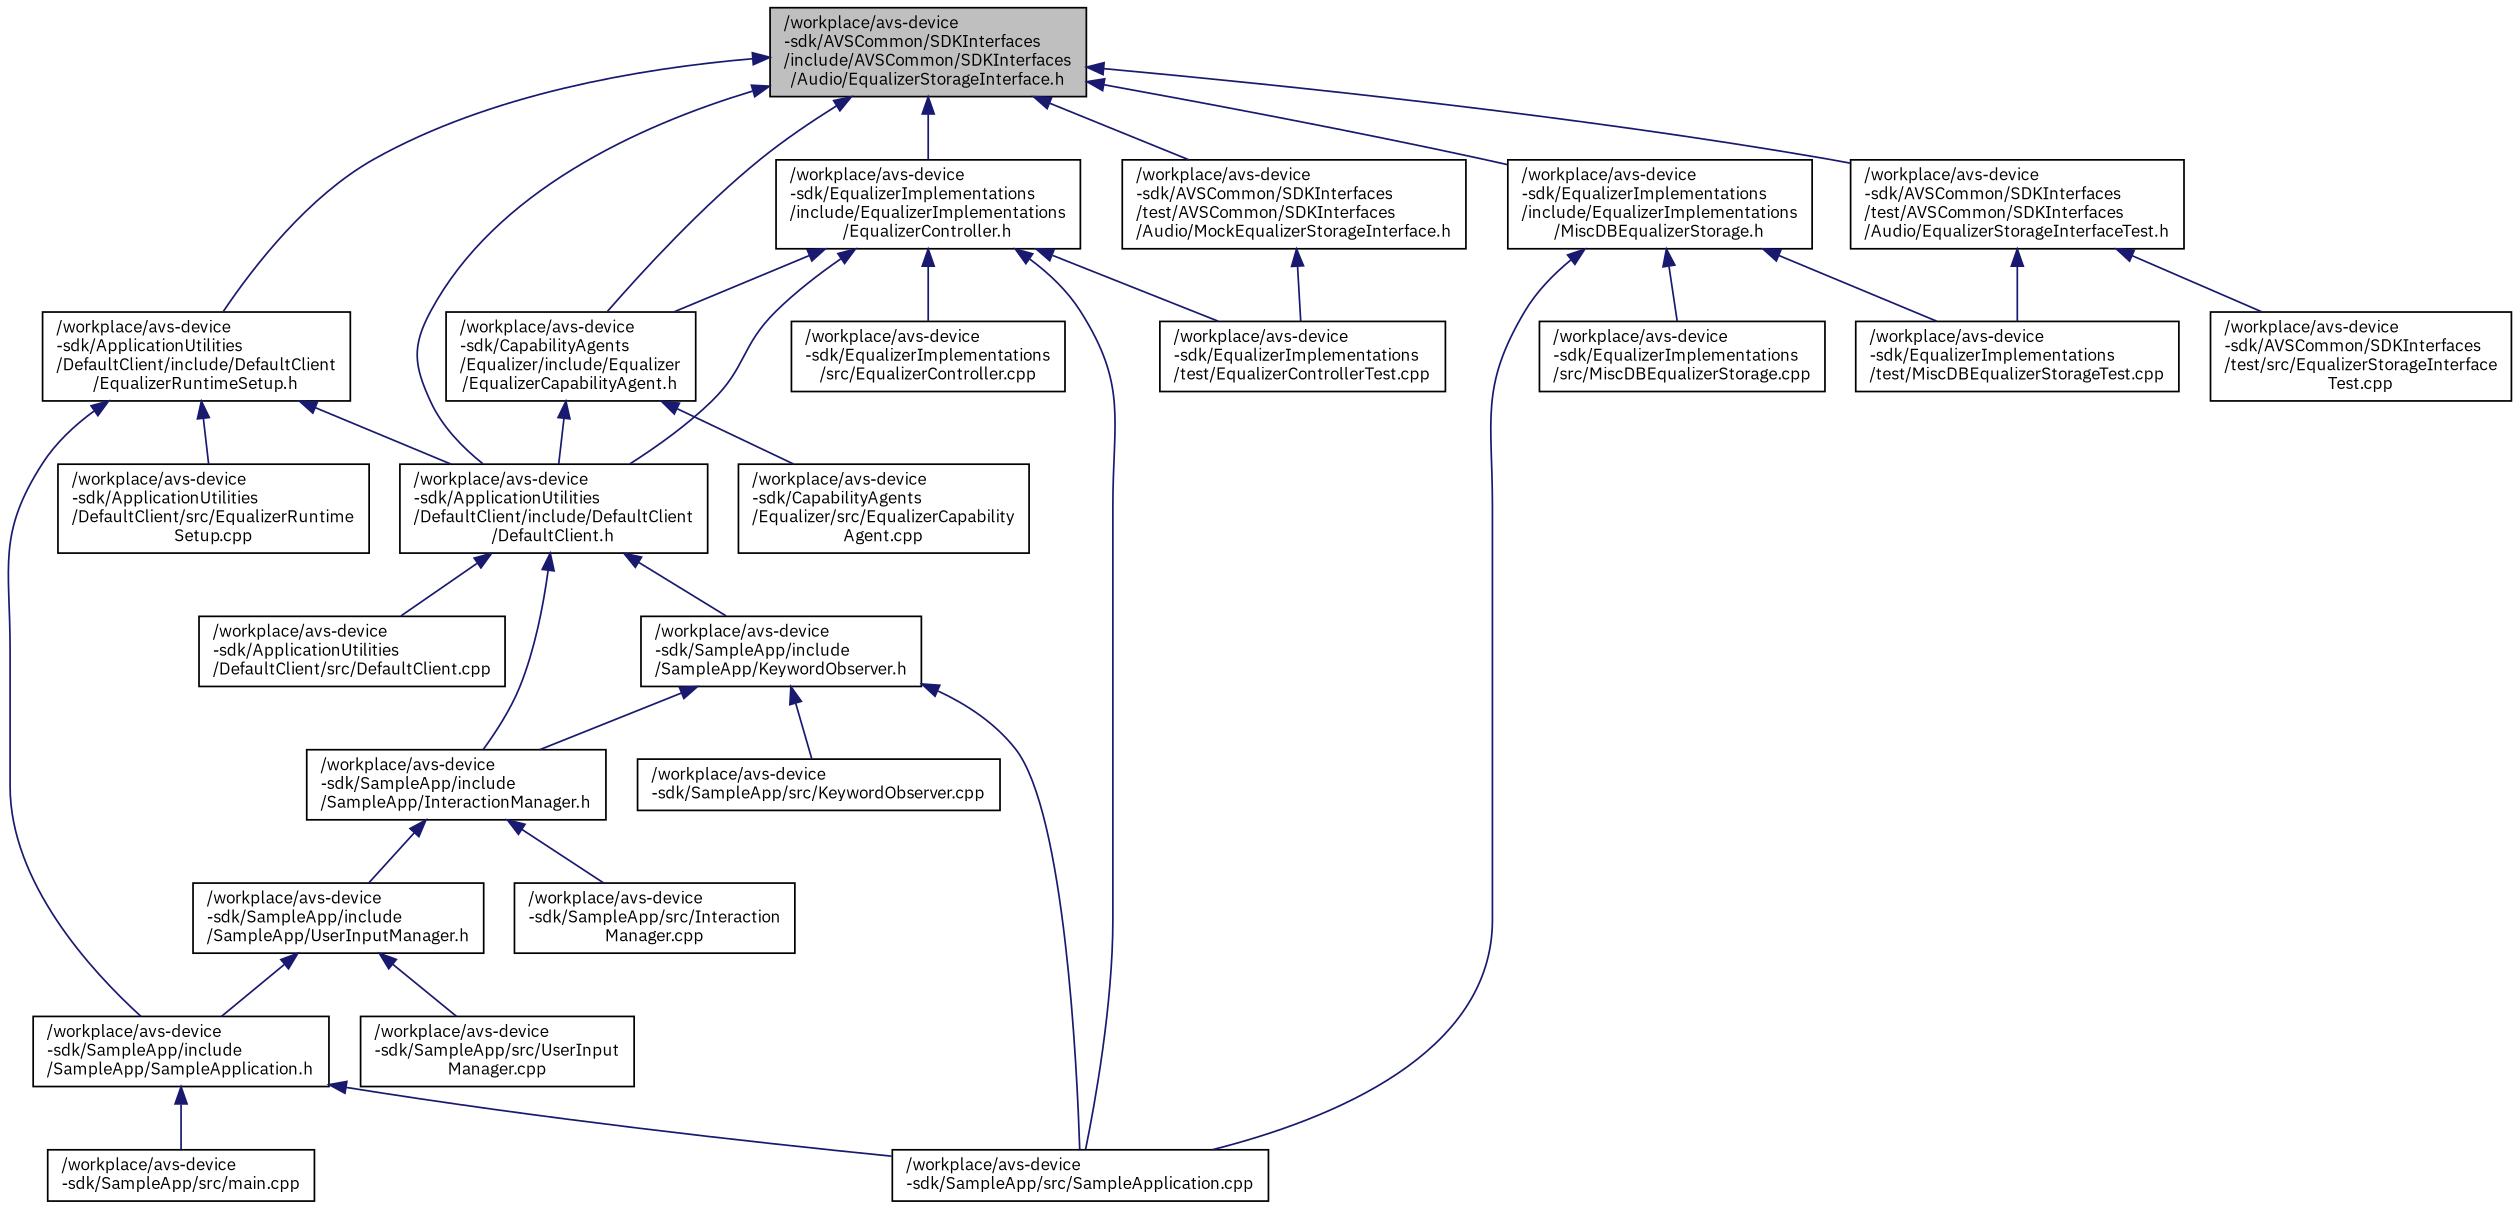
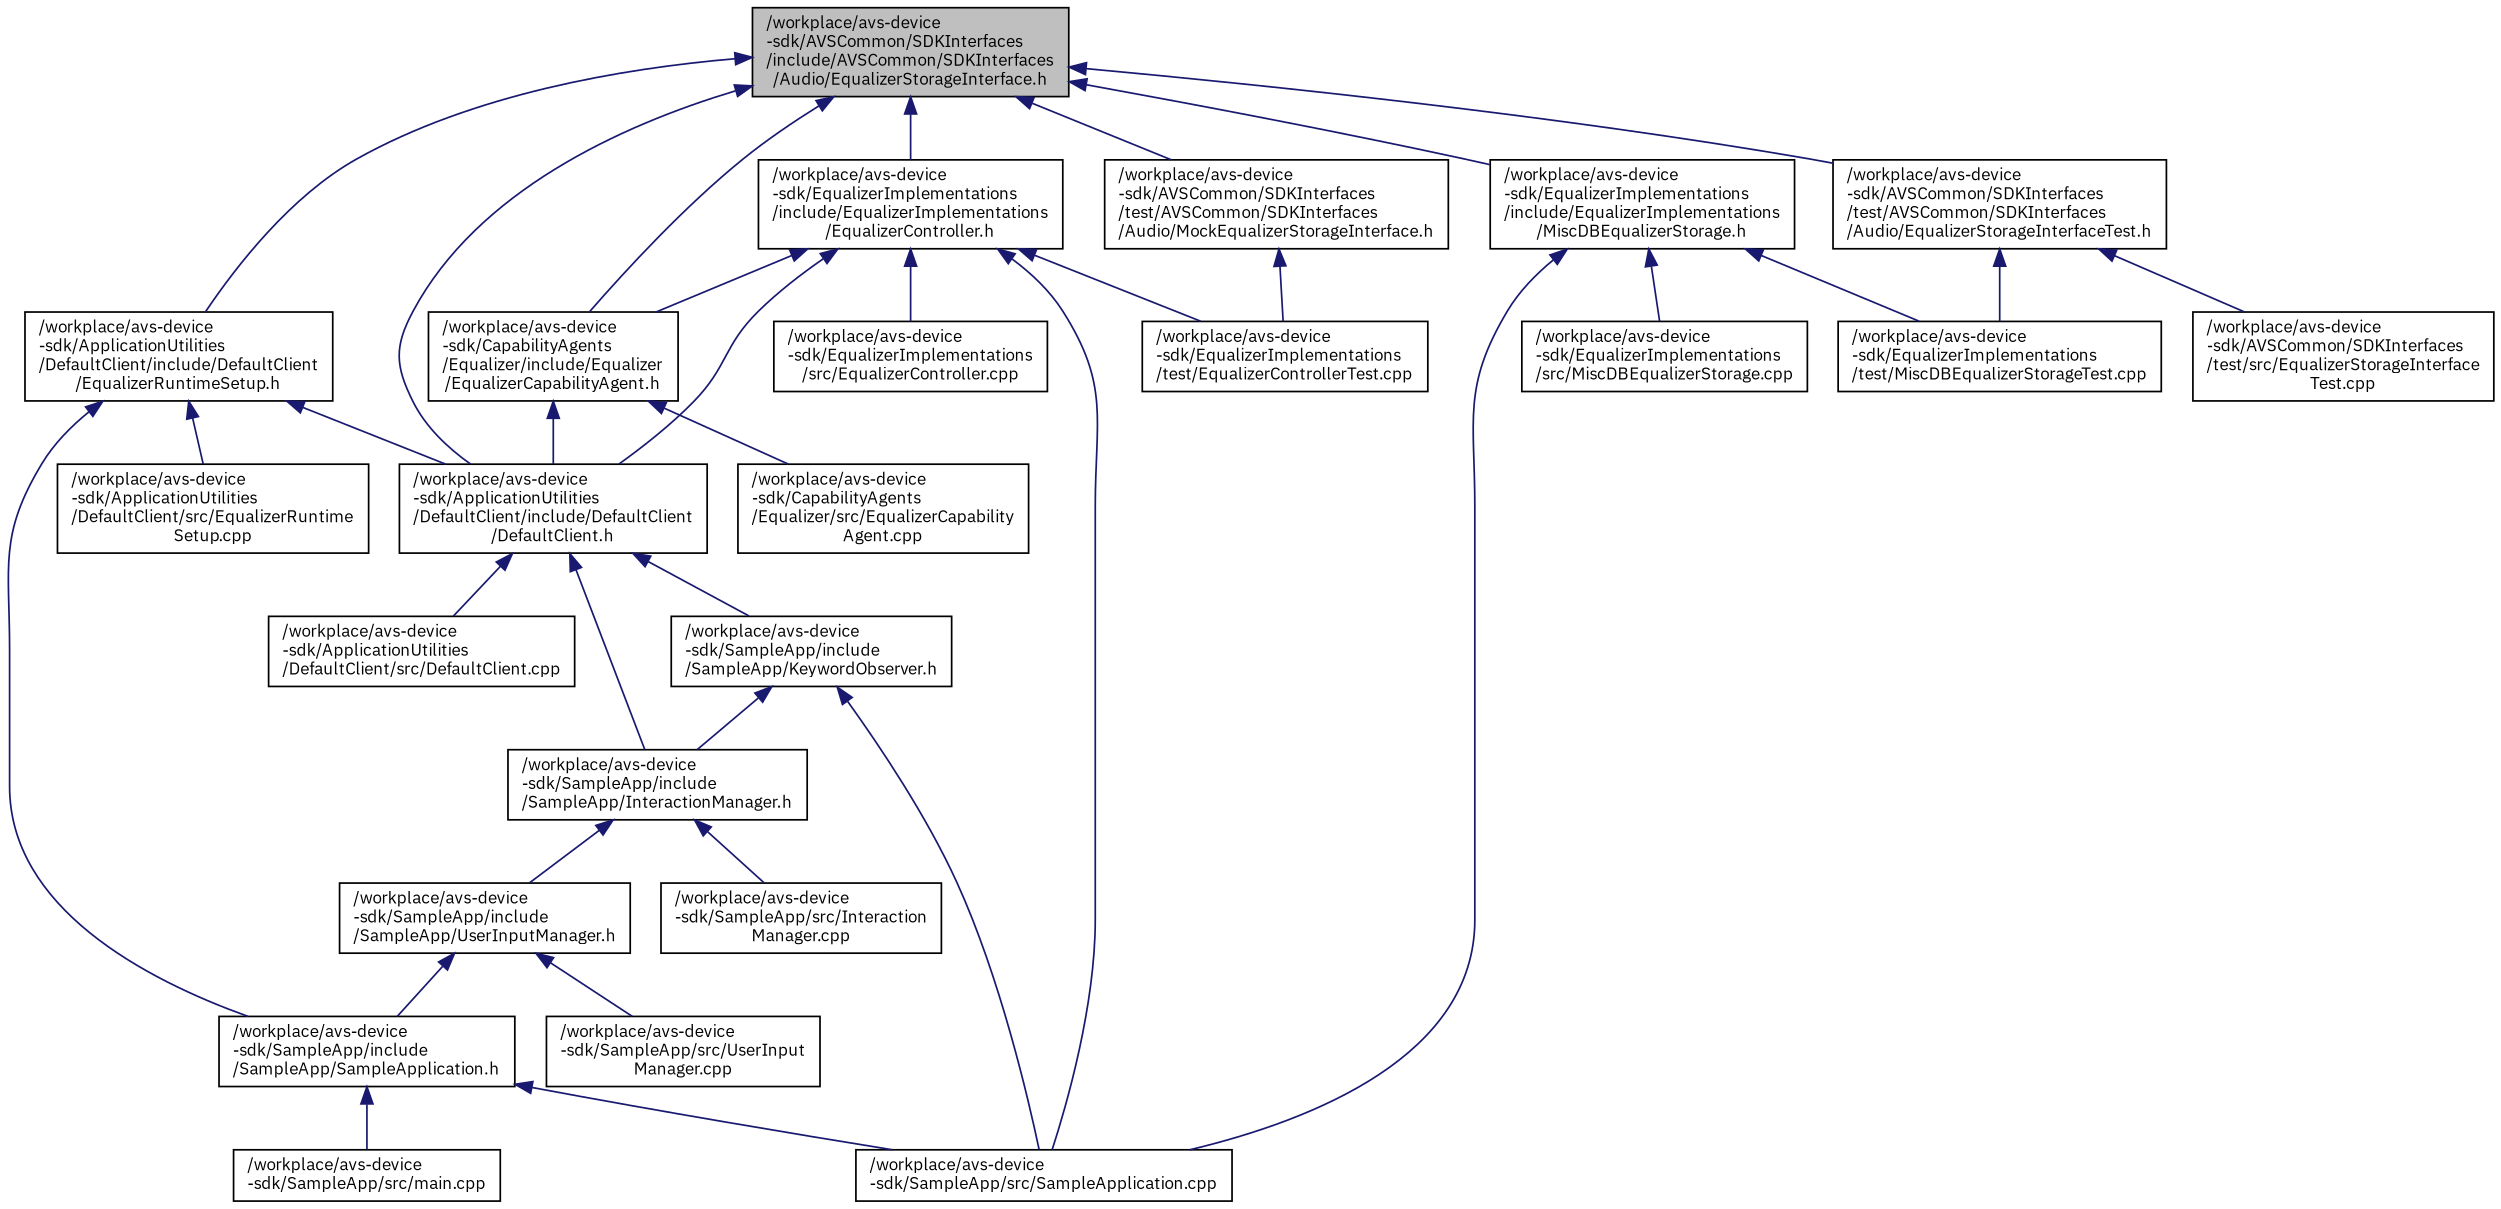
node "/workplace/avs-device -sdk/SampleApp/src/KeywordObserver.cpp": removed
